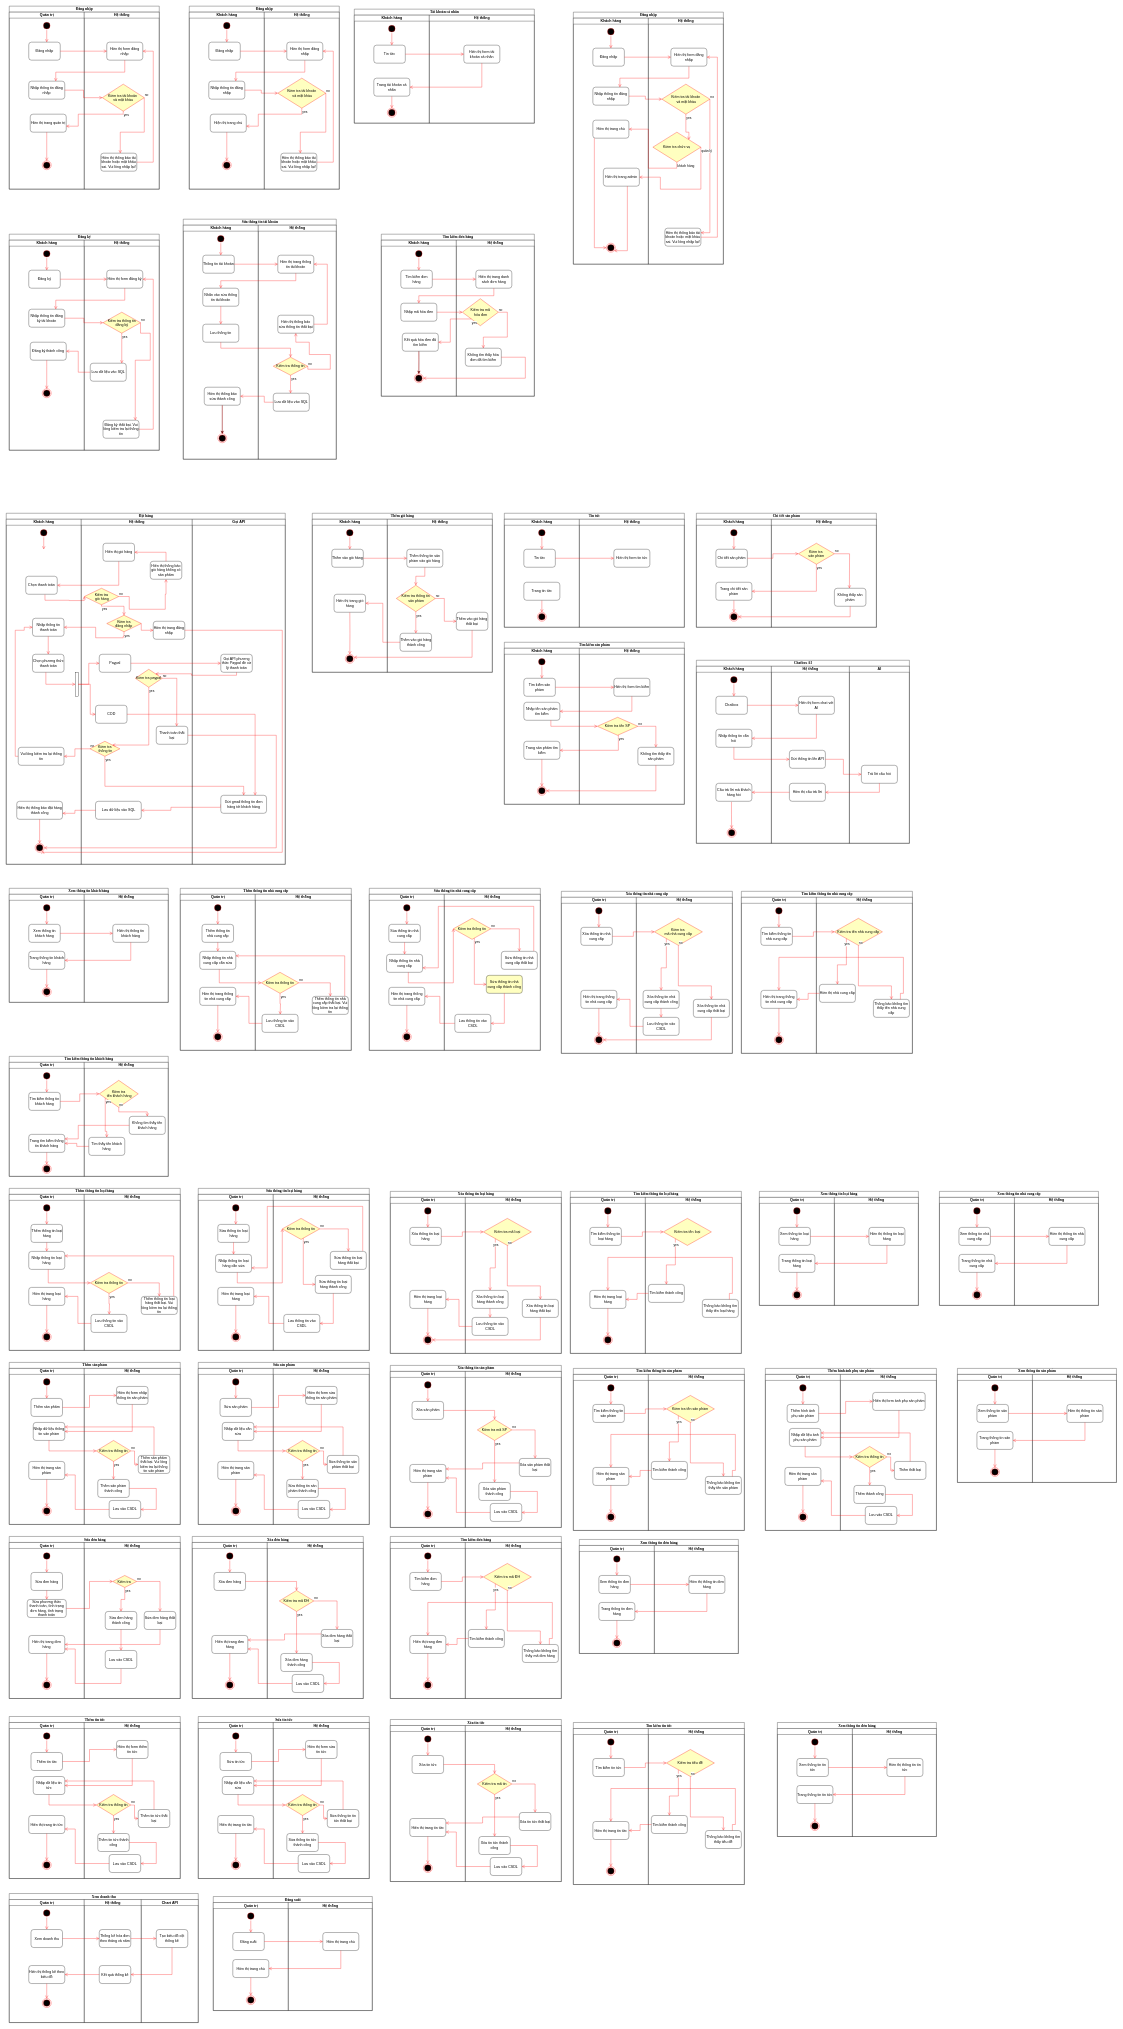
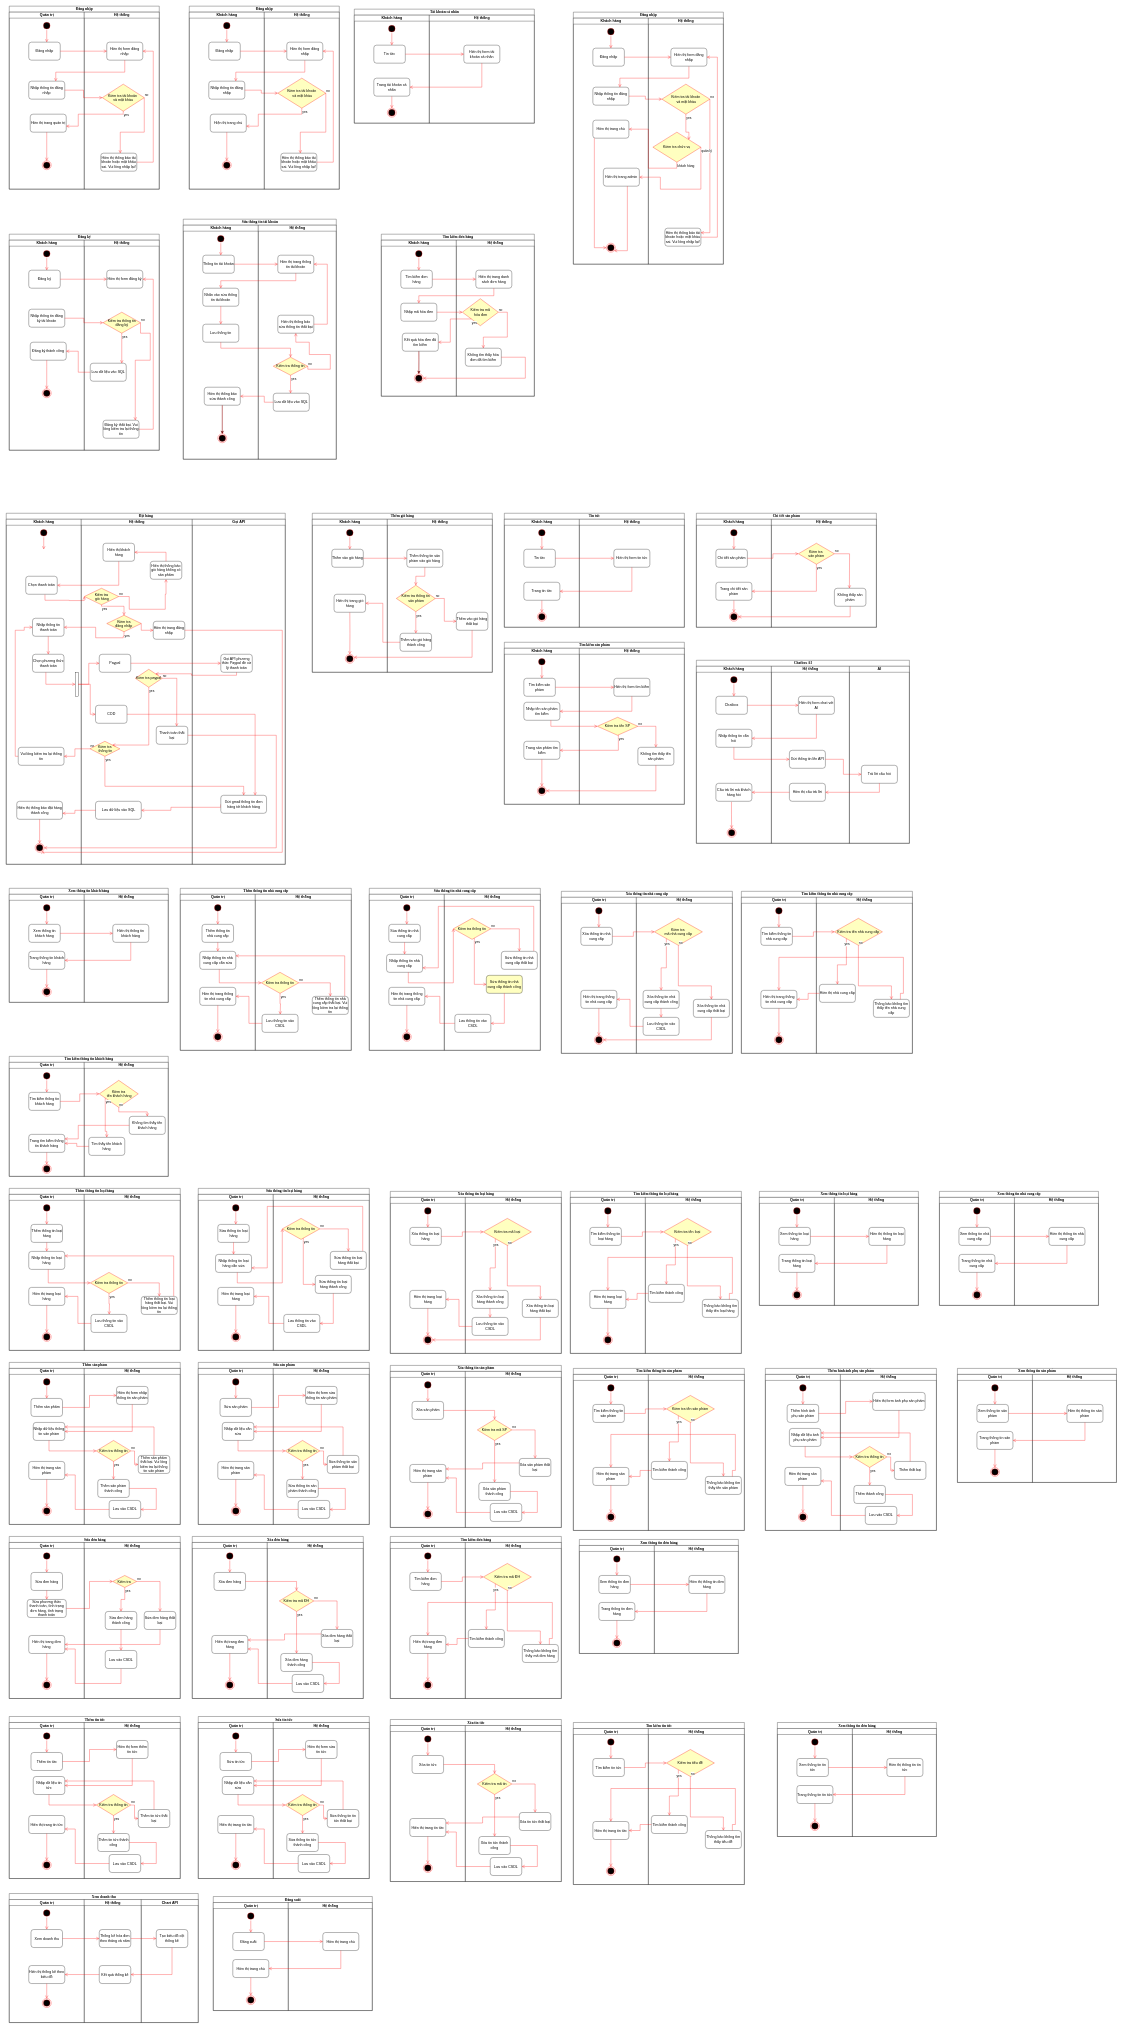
edge "Hiển thị form đăng ký" -> "Nhập thông tin đăng ký tài khoản": removed
node "Hiển thị giỏ hàng": label "Hiển thị giỏ hàng" -> "Hiển thị khách hàng"
edge "Hiển thị form tin tức" -> "Trang tin tức": added
edge "Kiểm tra tên loại" -> "Thông báo không tìm thấy tên loại hàng": added, label "no"
